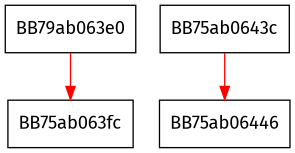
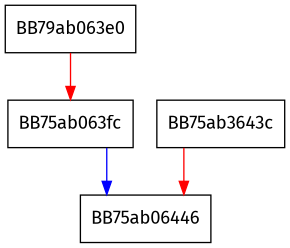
node "BB75ab0643c": label "BB75ab0643c" -> "BB75ab3643c"
edge "BB75ab063fc" -> "BB75ab06446": added
